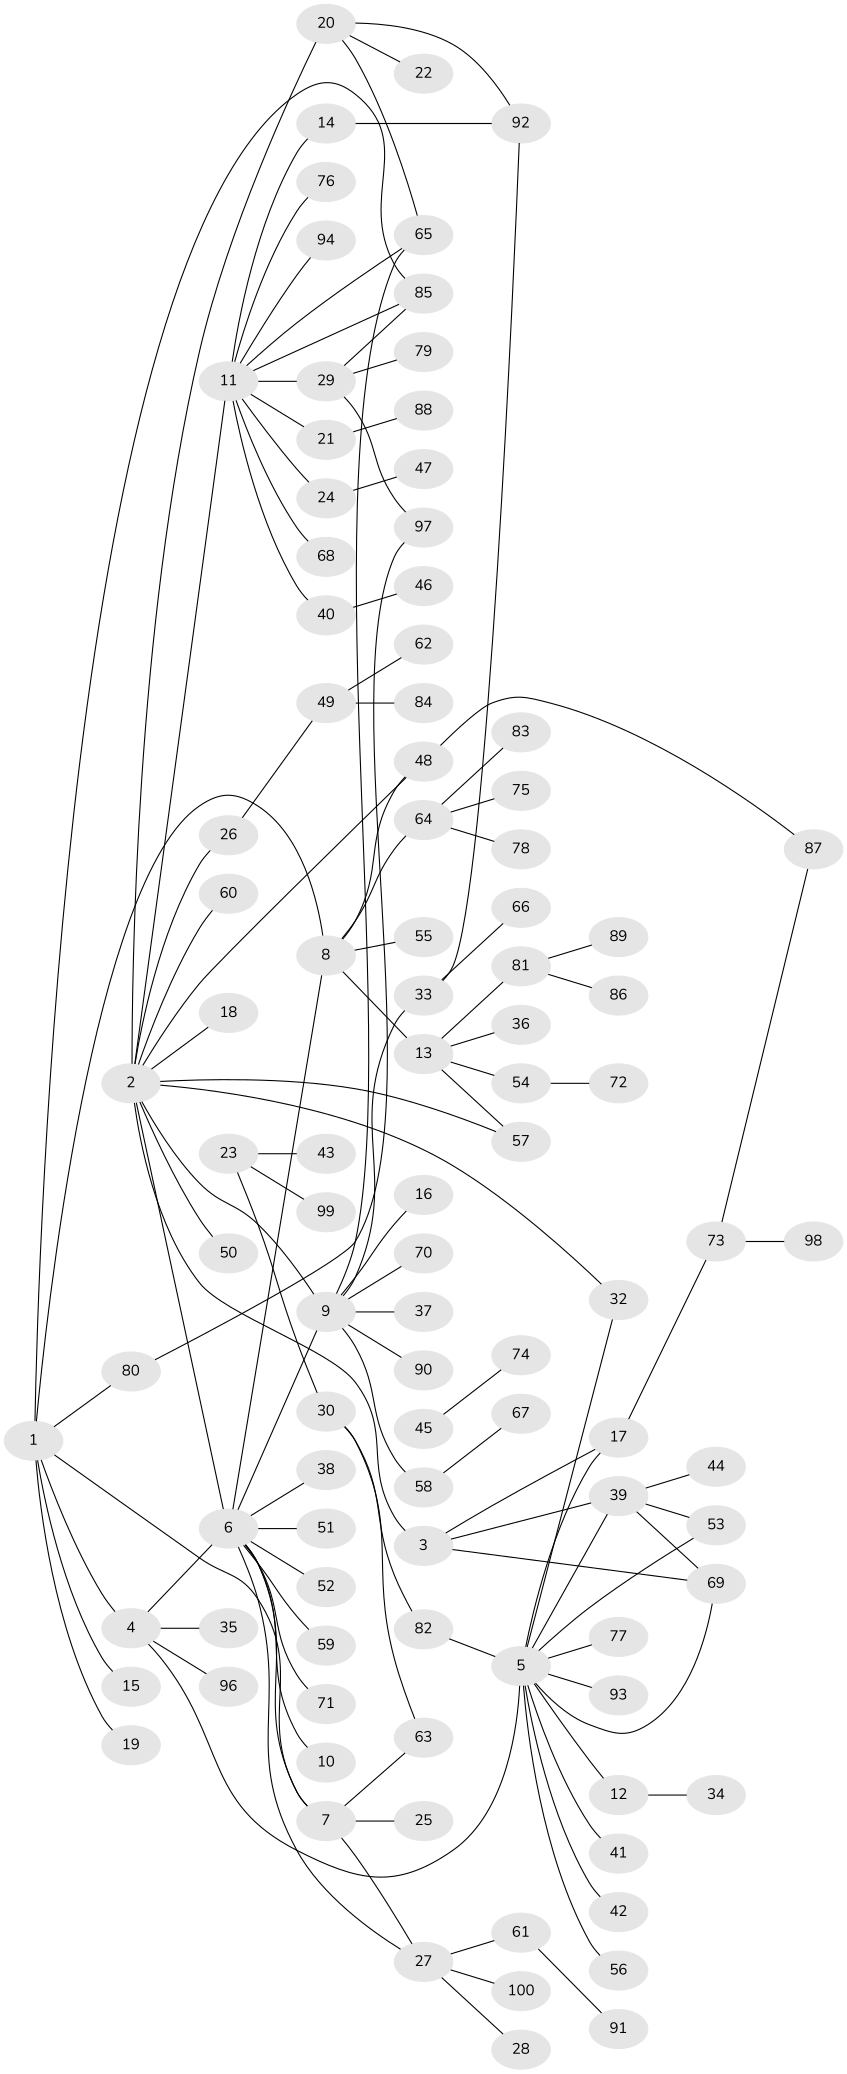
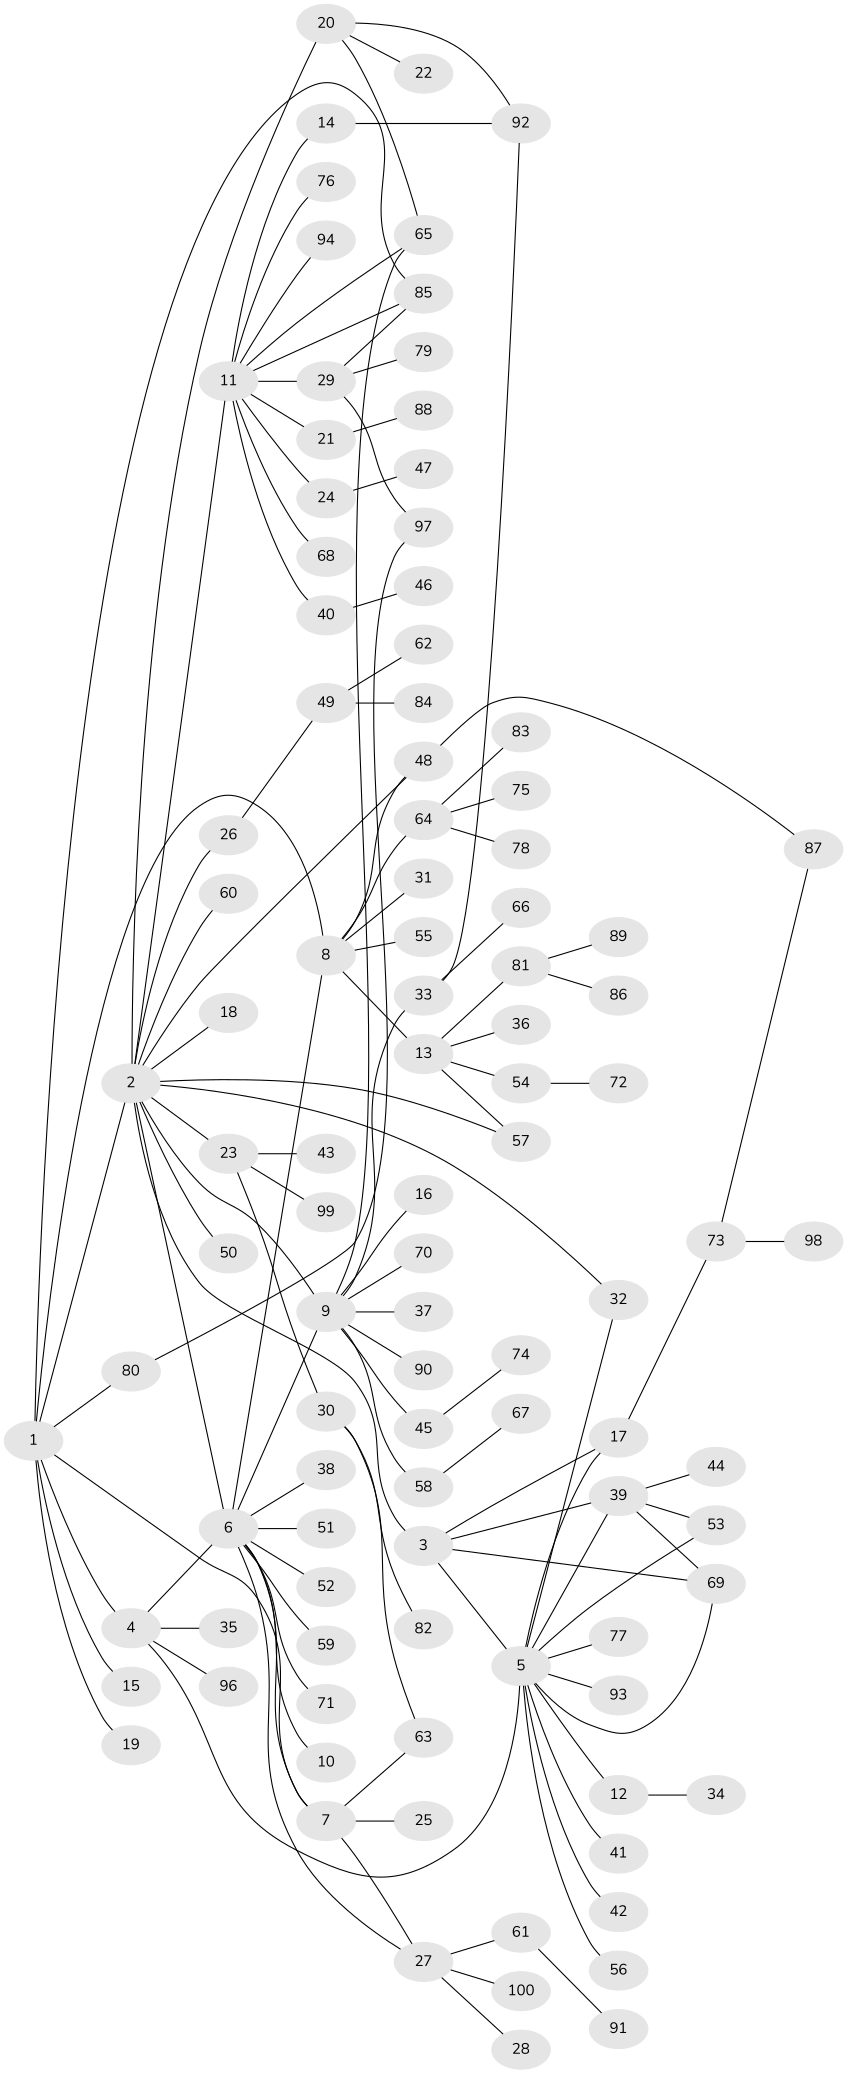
node "31": added
edge "2" -- "23": added
edge "2" -- "1": added
edge "9" -- "45": added
edge "82" -- "5": now "3" -- "5"
